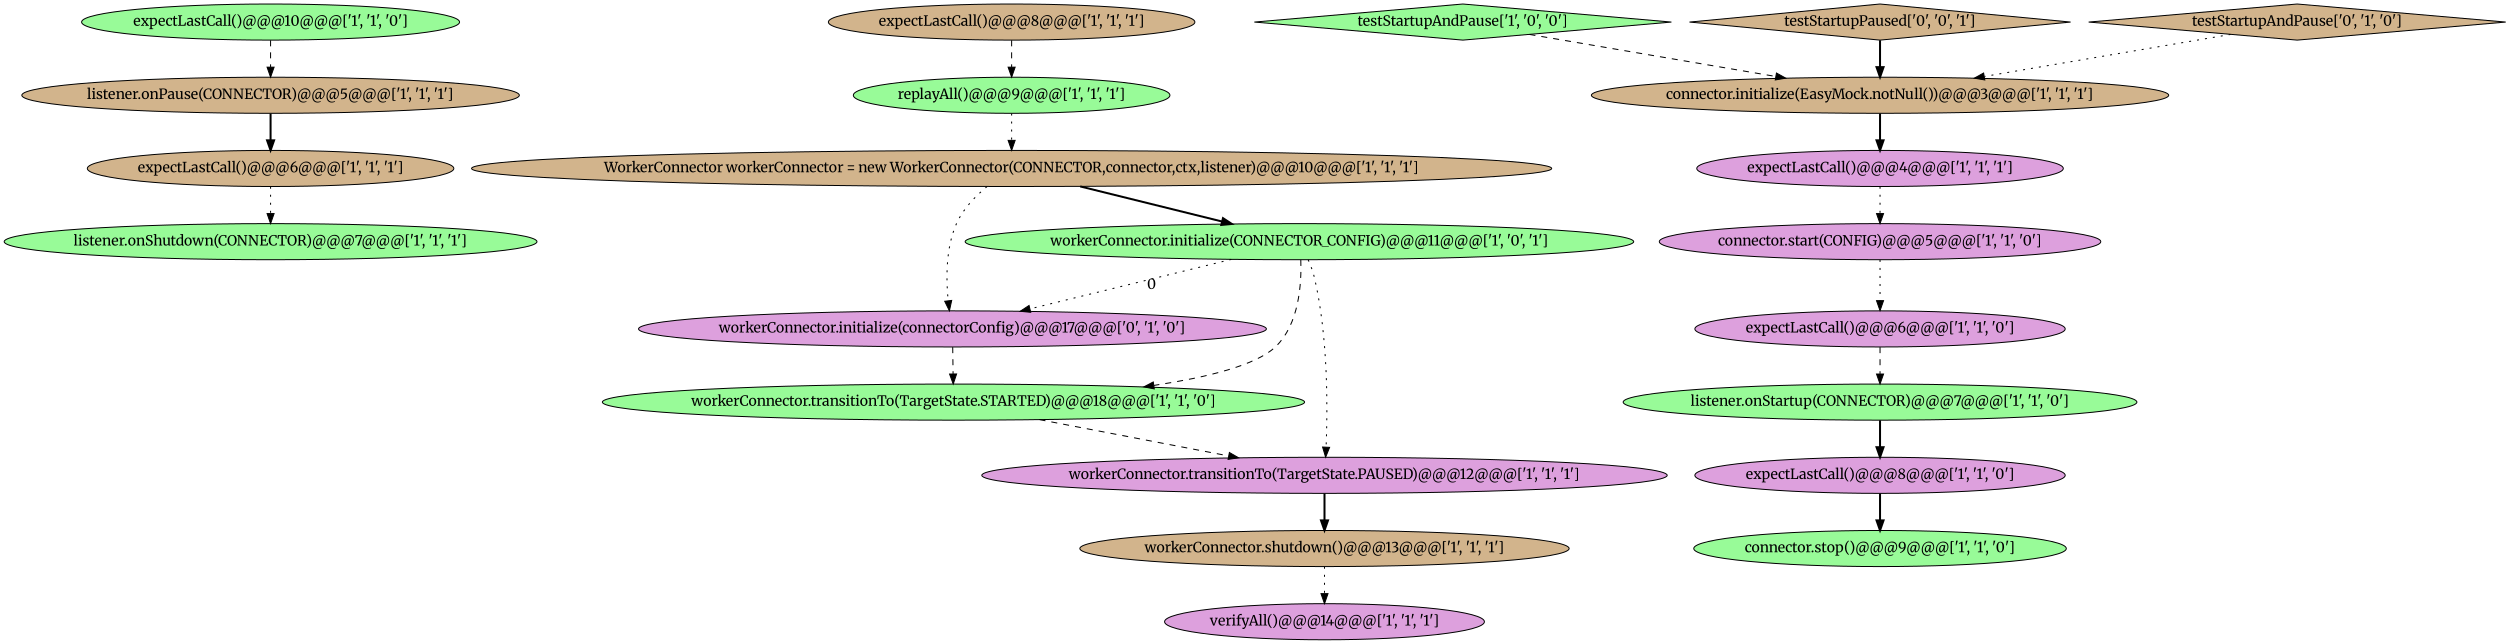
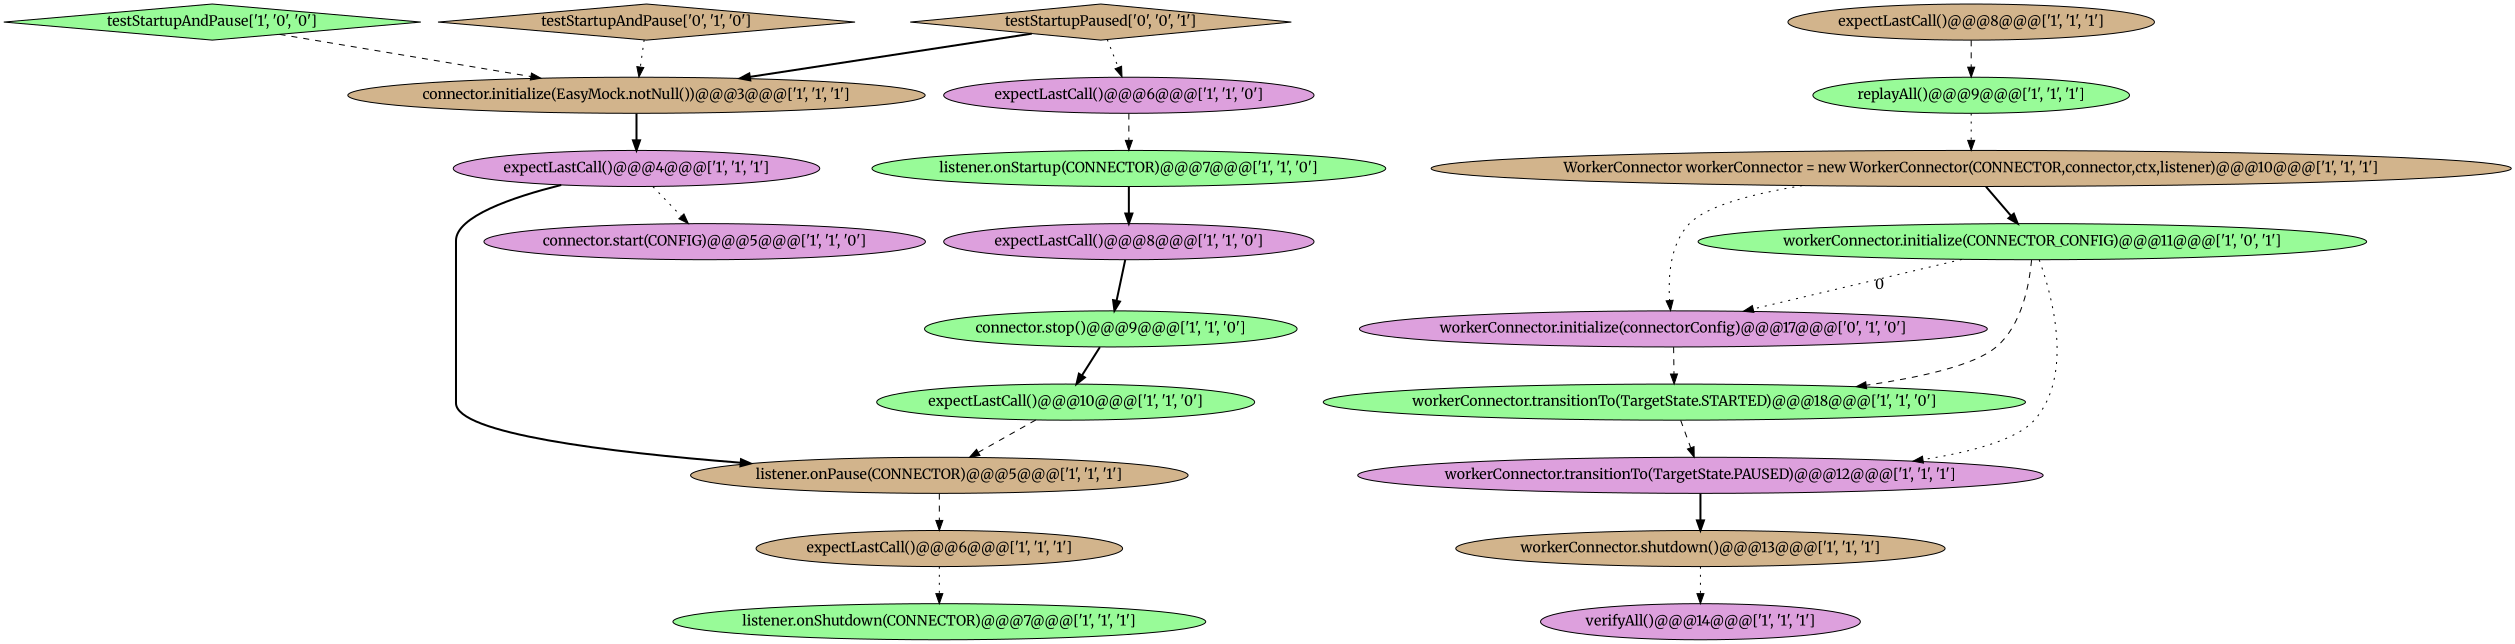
edge "listener.onPause(CONNECTOR)@@@5@@@['1', '1', '1']" -> "expectLastCall()@@@6@@@['1', '1', '1']": style bold -> dashed
edge "connector.start(CONFIG)@@@5@@@['1', '1', '0']" -> "expectLastCall()@@@6@@@['1', '1', '0']": now "testStartupPaused['0', '0', '1']" -> "expectLastCall()@@@6@@@['1', '1', '0']"
edge "connector.stop()@@@9@@@['1', '1', '0']" -> "expectLastCall()@@@10@@@['1', '1', '0']": added
edge "expectLastCall()@@@4@@@['1', '1', '1']" -> "listener.onPause(CONNECTOR)@@@5@@@['1', '1', '1']": added
